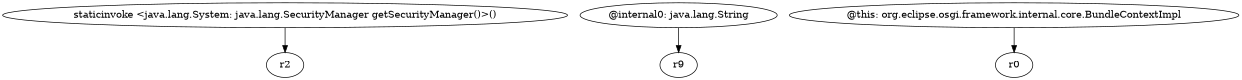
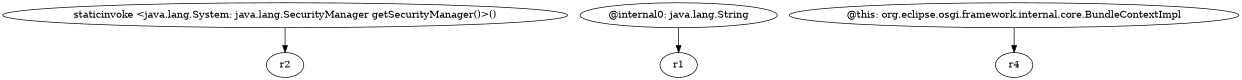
node "r9": label "r9" -> "r1"
node "r0": label "r0" -> "r4"
